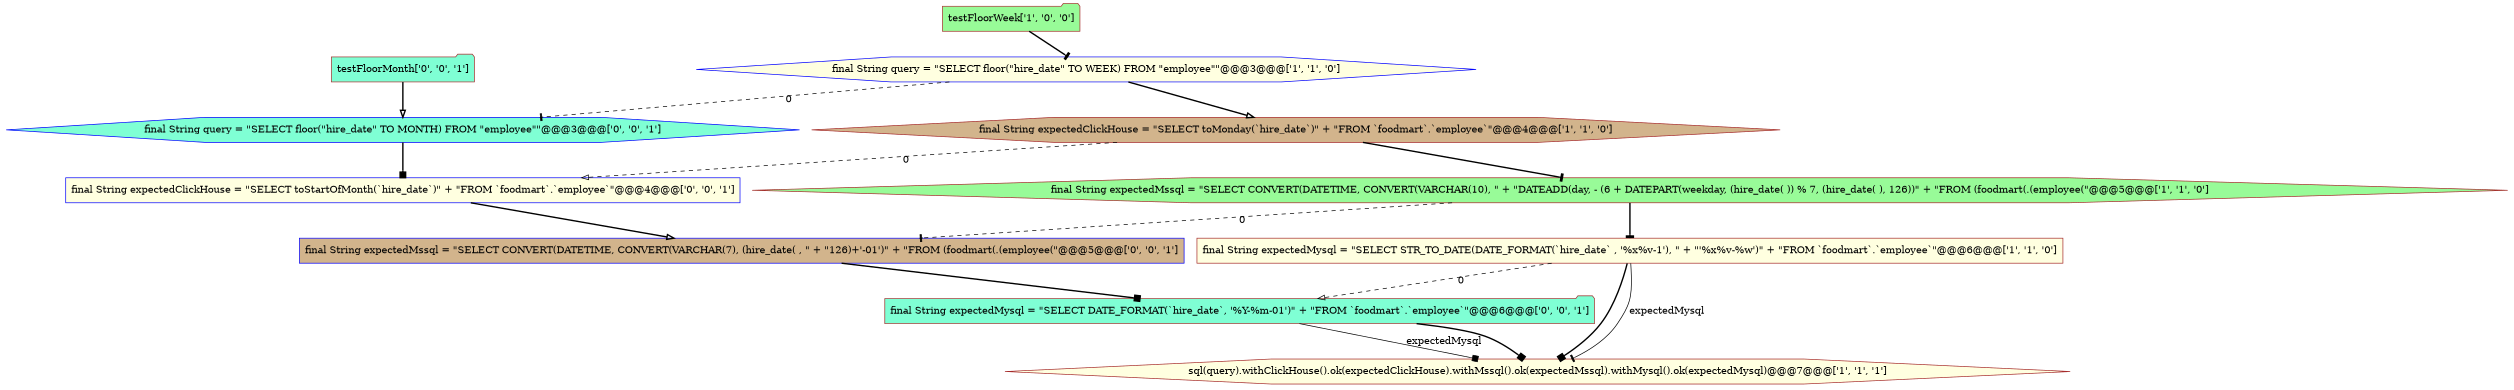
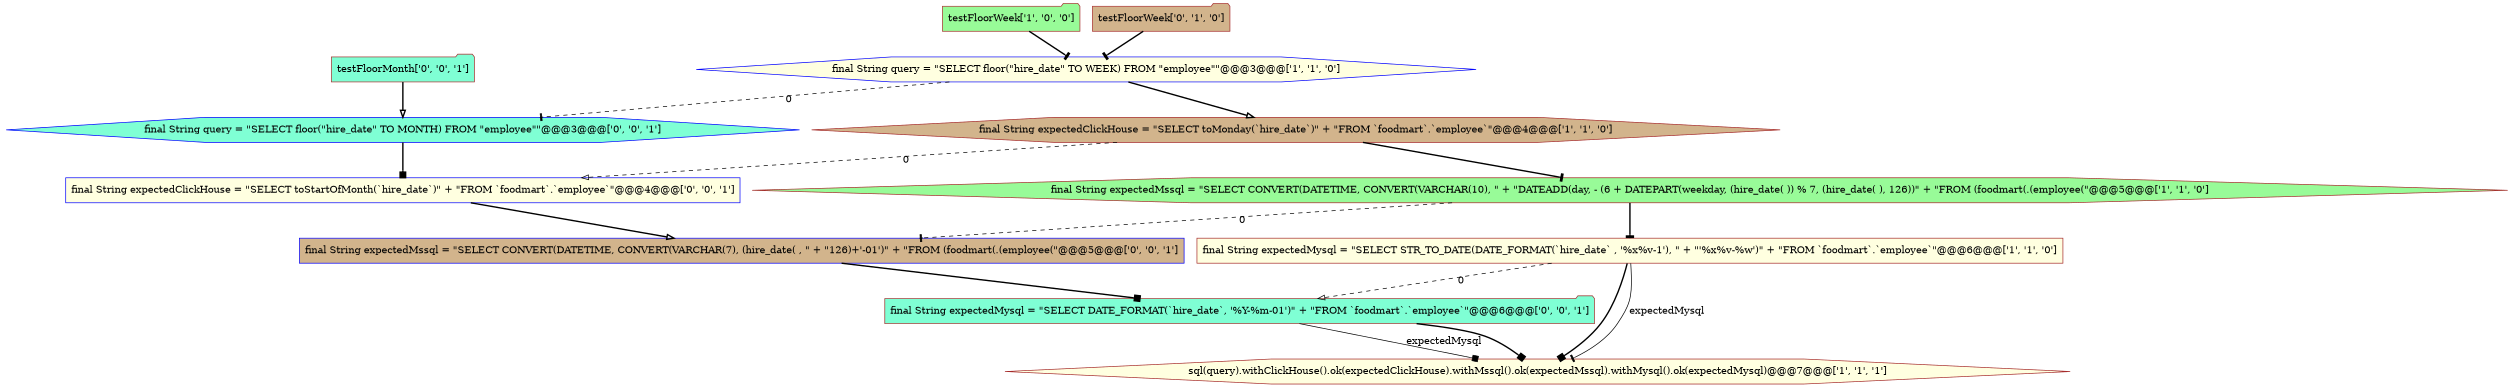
node "testFloorWeek['0', '1', '0']": added
